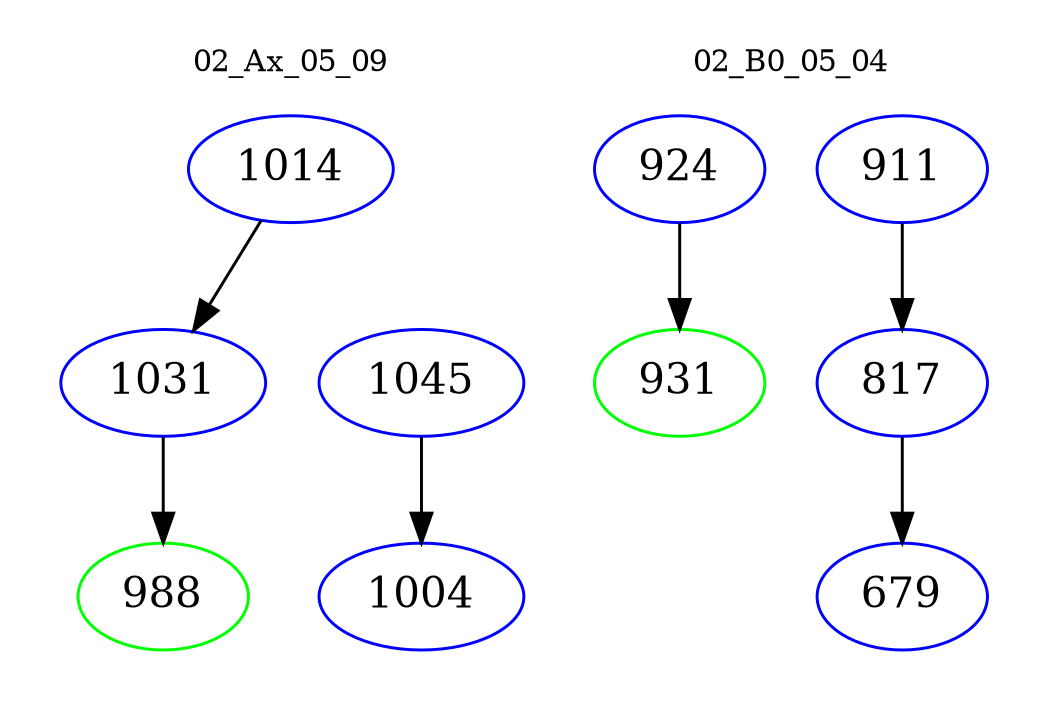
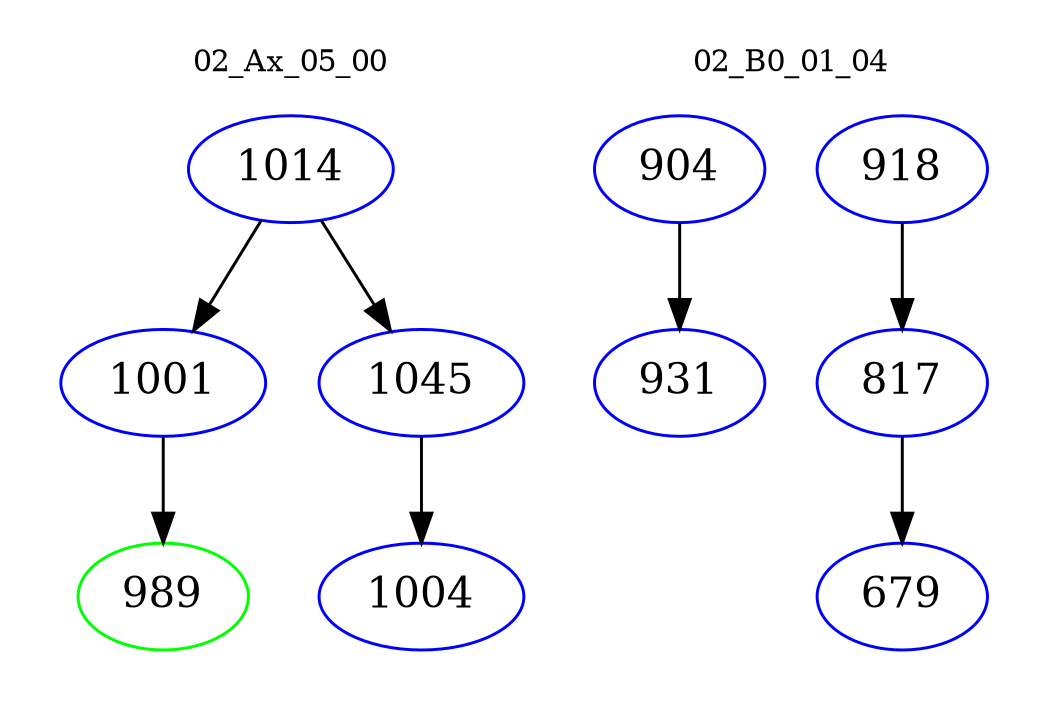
cluster "02_Ax_05_09": label "02_Ax_05_09" -> "02_Ax_05_00"
cluster "02_B0_05_04": label "02_B0_05_04" -> "02_B0_01_04"
node "924": label "924" -> "904"
node "911": label "911" -> "918"
edge "1014" -> "1045": added
node "1031": label "1031" -> "1001"
node "931": color green -> blue
node "988": label "988" -> "989"
